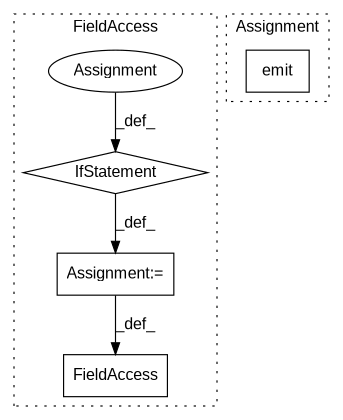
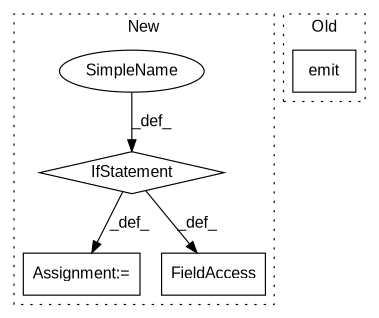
cluster "FieldAccess": label "FieldAccess" -> "New"
cluster "Assignment": label "Assignment" -> "Old"
node "Assignment": label "Assignment" -> "SimpleName"
edge "Assignment:=" -> "FieldAccess": now "IfStatement" -> "FieldAccess"
